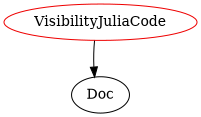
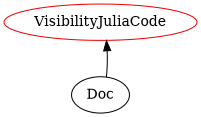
edge "VisibilityJuliaCode" -> "Doc": reversed
